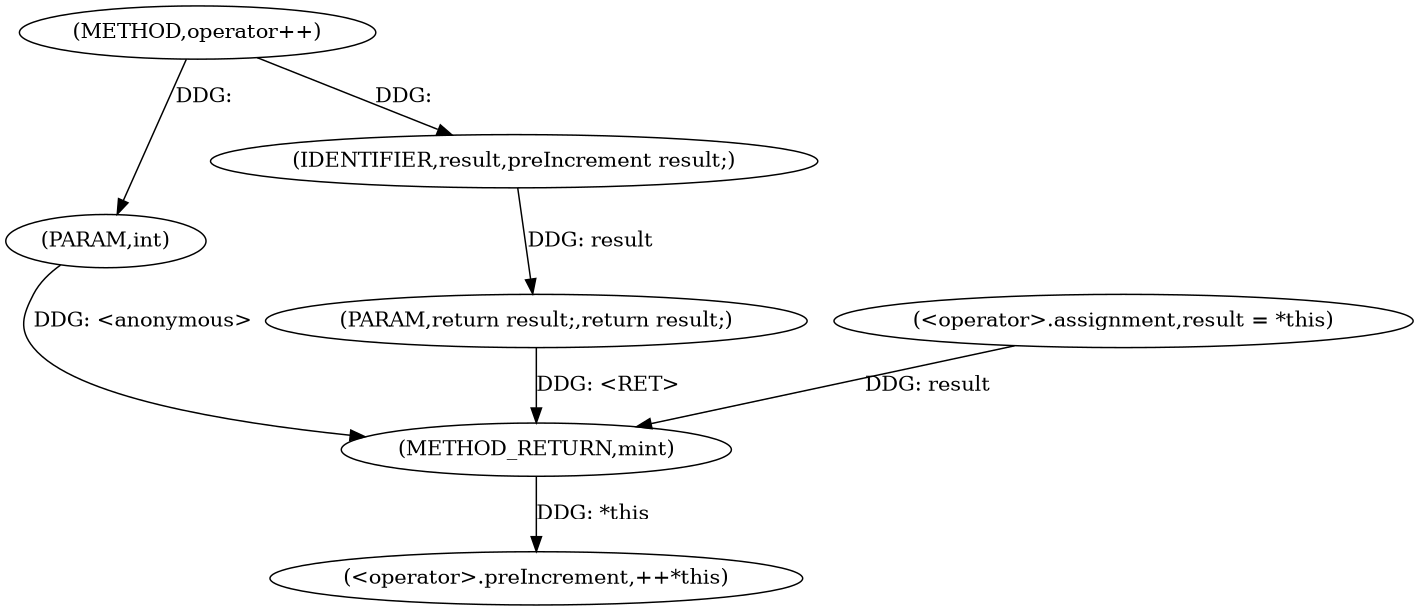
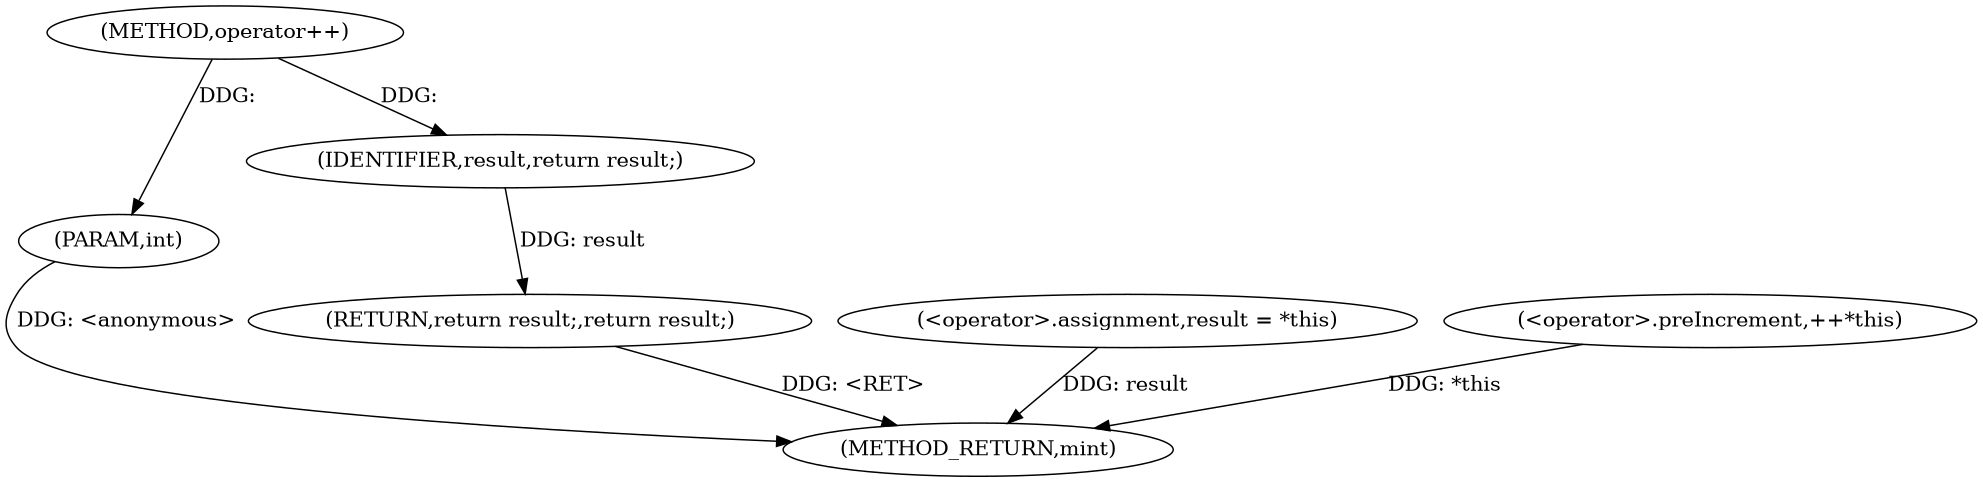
node "(IDENTIFIER,result,preIncrement result;)": label "(IDENTIFIER,result,preIncrement result;)" -> "(IDENTIFIER,result,return result;)"
node "(PARAM,return result;,return result;)": label "(PARAM,return result;,return result;)" -> "(RETURN,return result;,return result;)"
edge "(METHOD_RETURN,mint)" -> "(<operator>.preIncrement,++*this)": reversed
